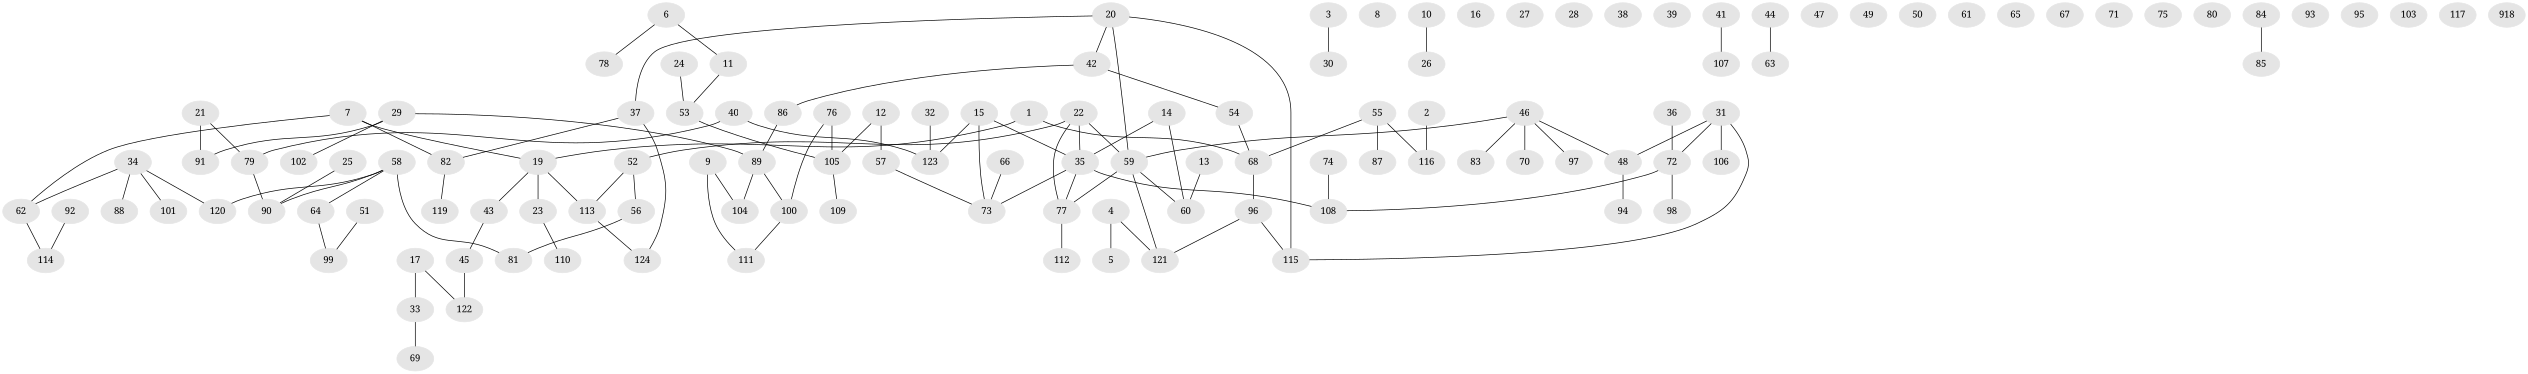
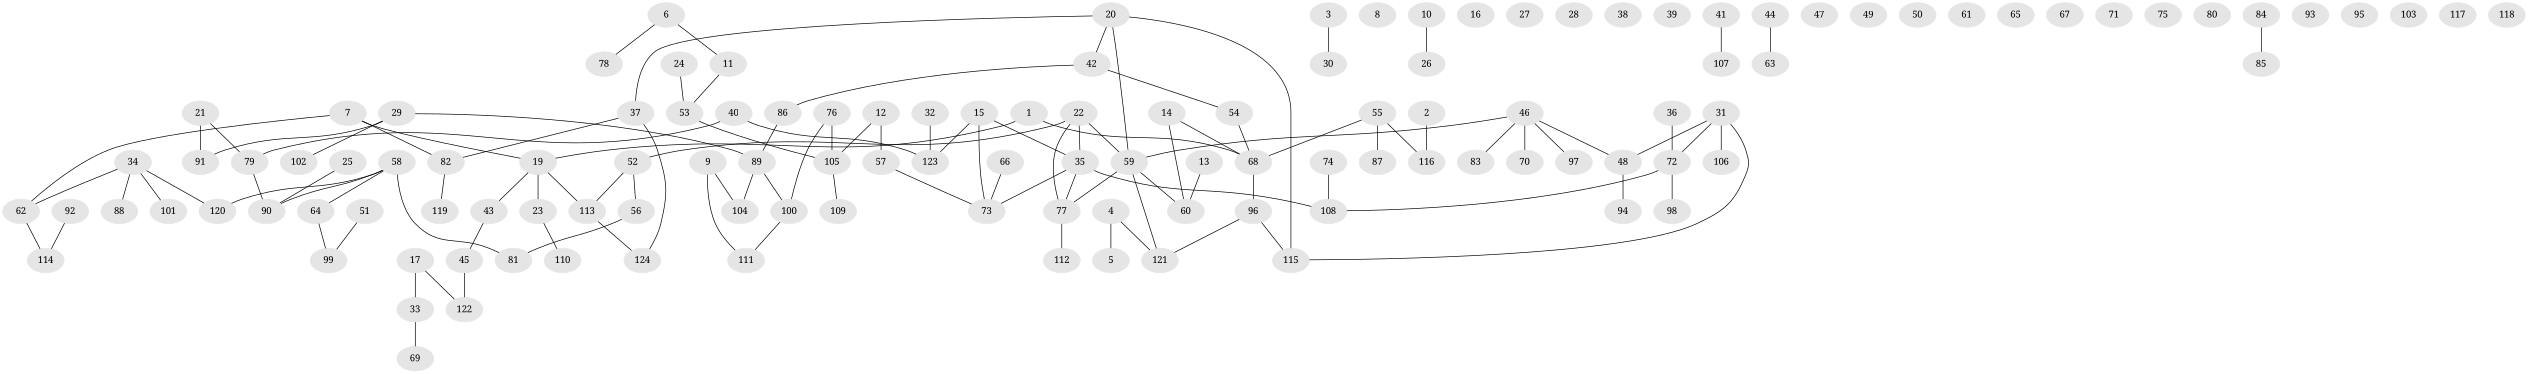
node "918": label "918" -> "118"
edge "14" -- "35": now "14" -- "68"
